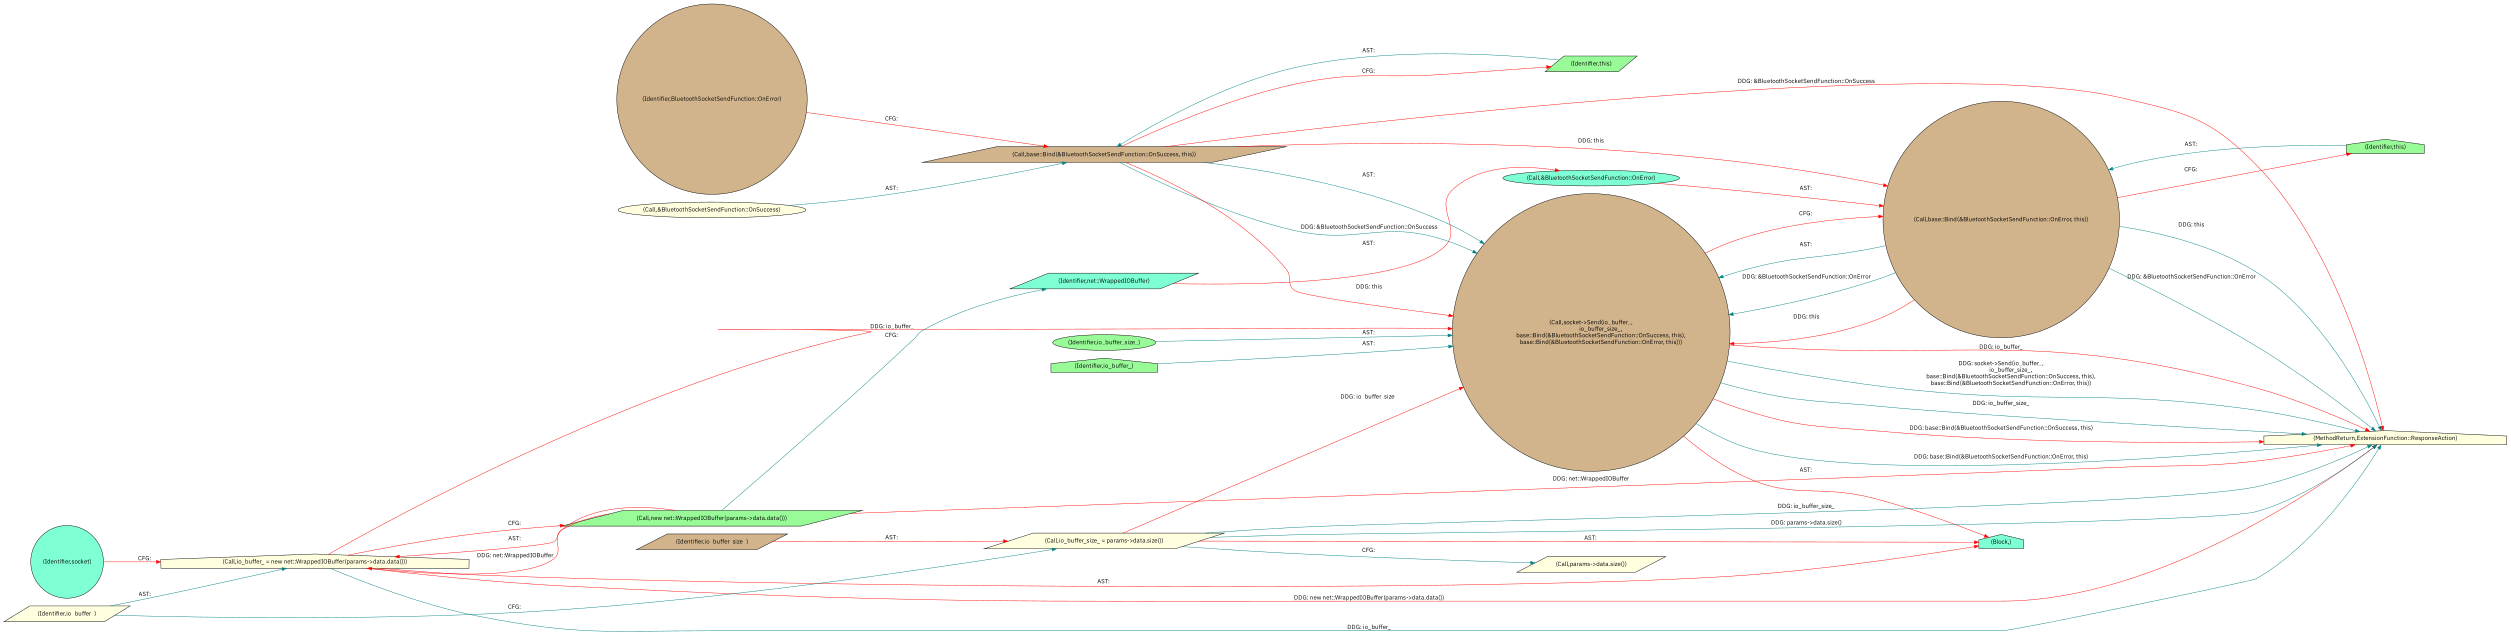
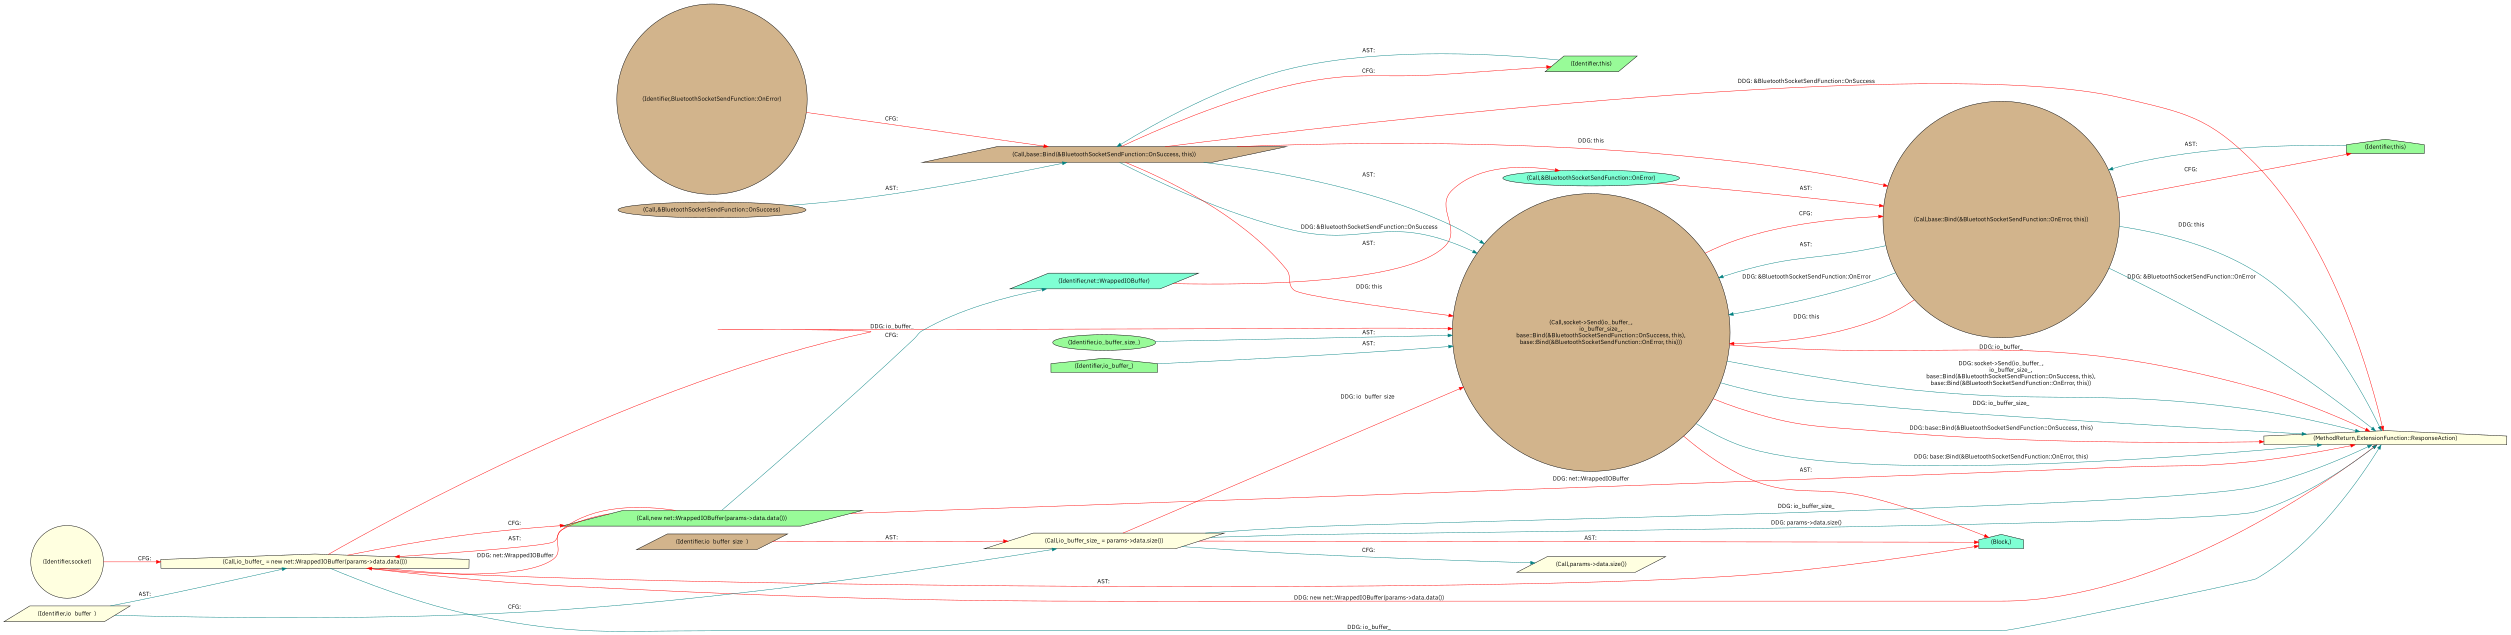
node "(Call,&BluetoothSocketSendFunction::OnSuccess)": fillcolor lightyellow -> tan
node "(Identifier,socket)": fillcolor aquamarine -> lightyellow
